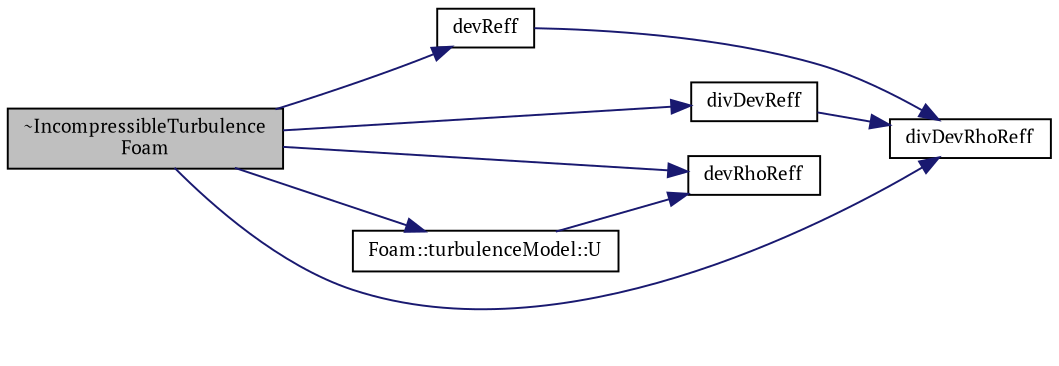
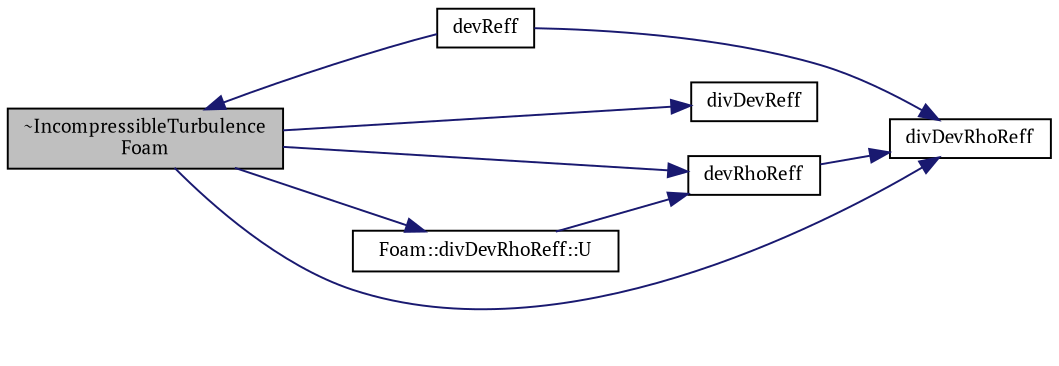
edge "~IncompressibleTurbulence Foam" -> "devReff": reversed
edge "divDevReff" -> "divDevRhoReff": now "devRhoReff" -> "divDevRhoReff"
node "Foam::turbulenceModel::U": label "Foam::turbulenceModel::U" -> "Foam::divDevRhoReff::U"
